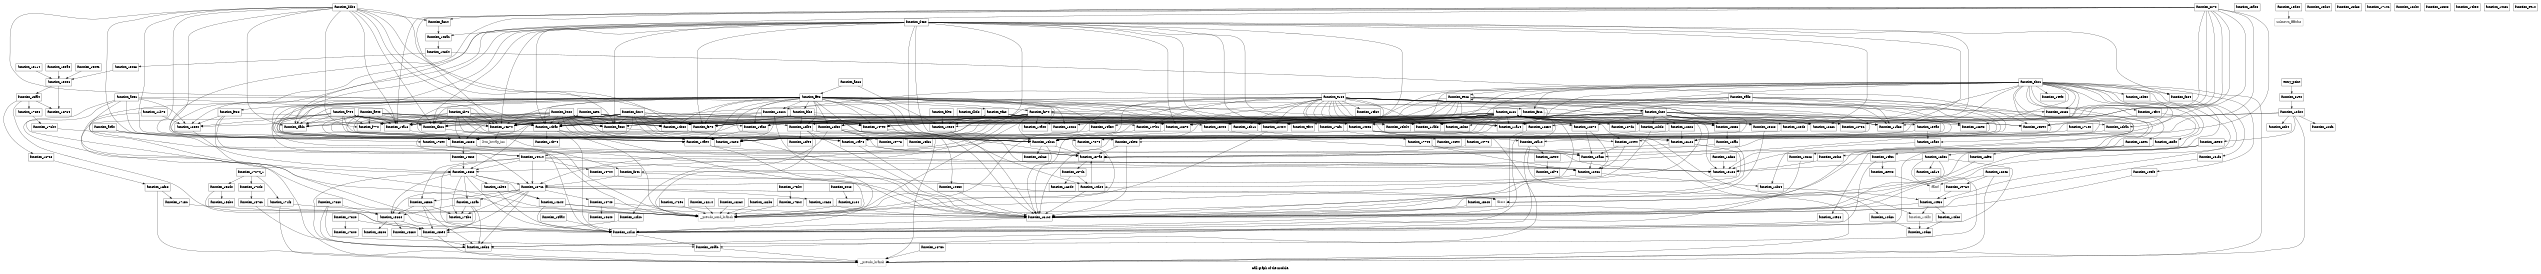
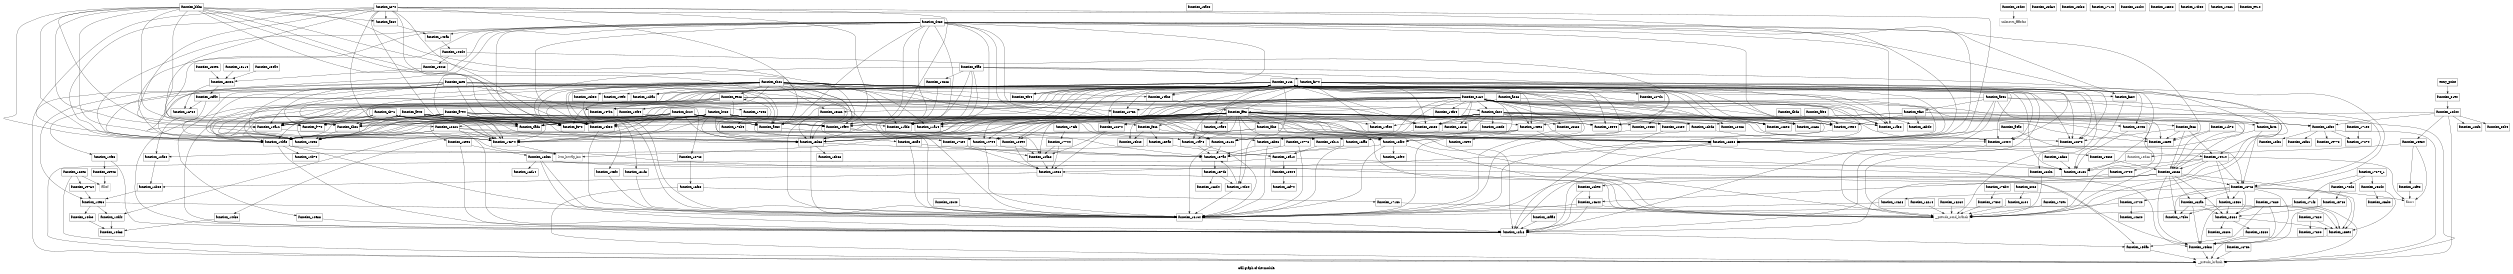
edge "function_81cc" -> "function_14850": added
edge "function_ffe8" -> "function_14ac0": reversed
edge "function_f5cc" -> "function_15bd4": removed
node "function_15dc8": fontcolor black -> gray50
edge "function_f84c" -> "__pseudo_cond_branch": now "function_f84c" -> "function_182bc"
edge "function_14778" -> "function_131c4": added
node "function_14df4": fontcolor gray50 -> black
edge "function_12f2c" -> "function_15ce4": now "function_13cc8" -> "function_15ce4"
